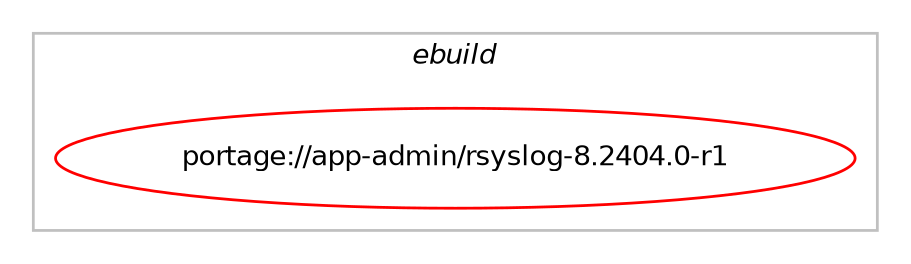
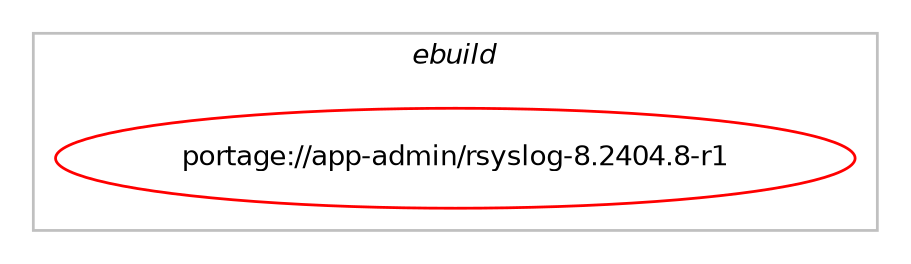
node "portage://app-admin/rsyslog-8.2404.0-r1": label "portage://app-admin/rsyslog-8.2404.0-r1" -> "portage://app-admin/rsyslog-8.2404.8-r1"
